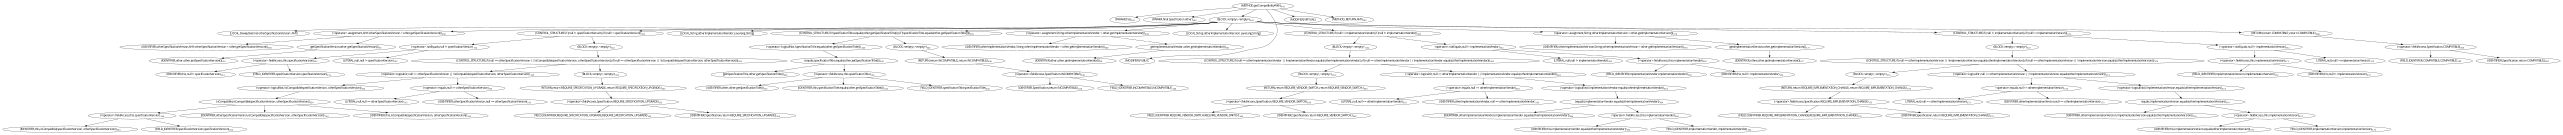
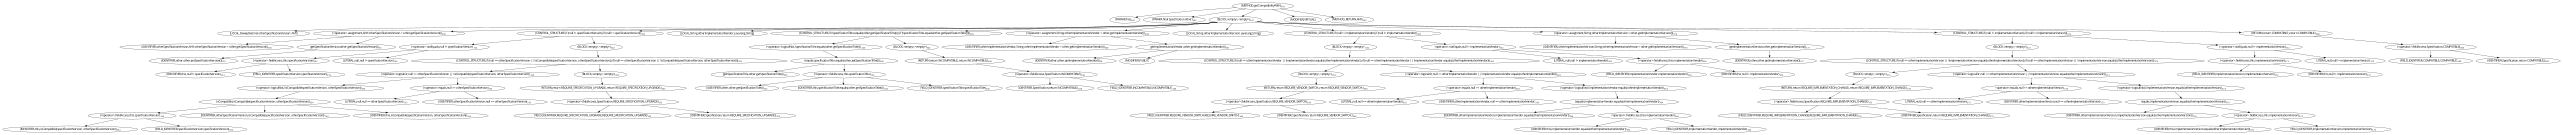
edge "(METHOD,getCompatibilityWith)" -> "(MODIFIER,PUBLIC)": now "(getImplementationVendor,other.getImplementationVendor())" -> "(MODIFIER,PUBLIC)"
